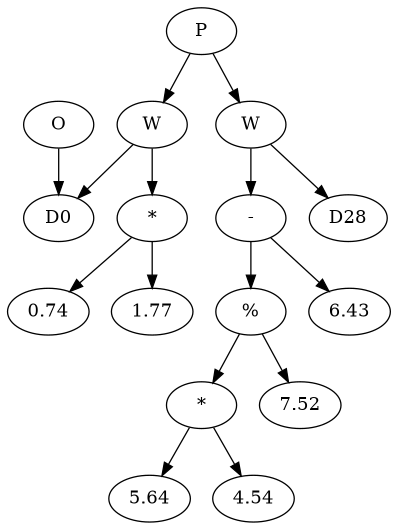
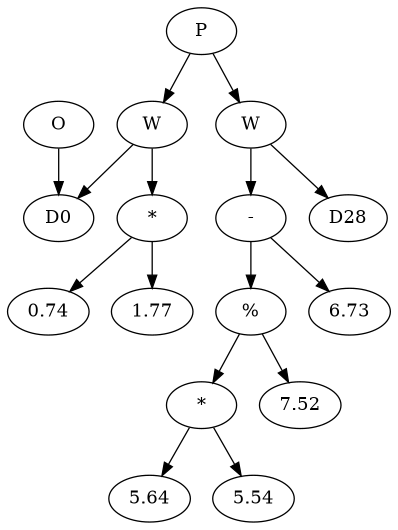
node "6.43": label "6.43" -> "6.73"
node "4.54": label "4.54" -> "5.54"
